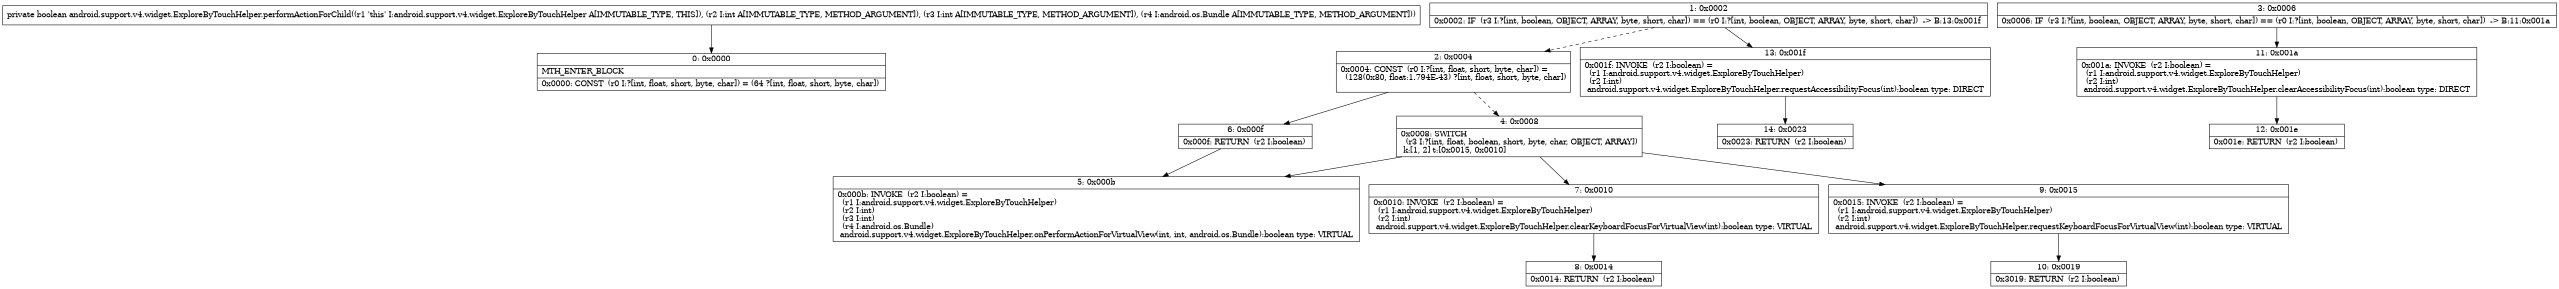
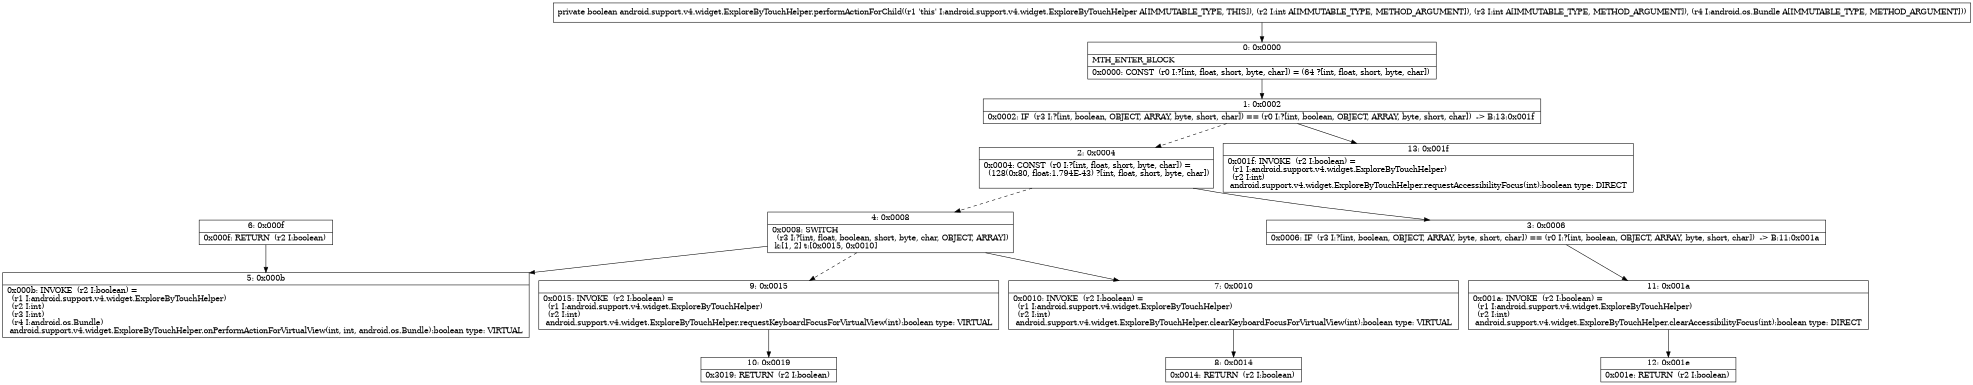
edge "0: 0x0000" -> "1: 0x0002": added
edge "2: 0x0004" -> "6: 0x000f": now "2: 0x0004" -> "3: 0x0006"
node "14: 0x0023": removed
edge "4: 0x0008" -> "9: 0x0015": style solid -> dashed
